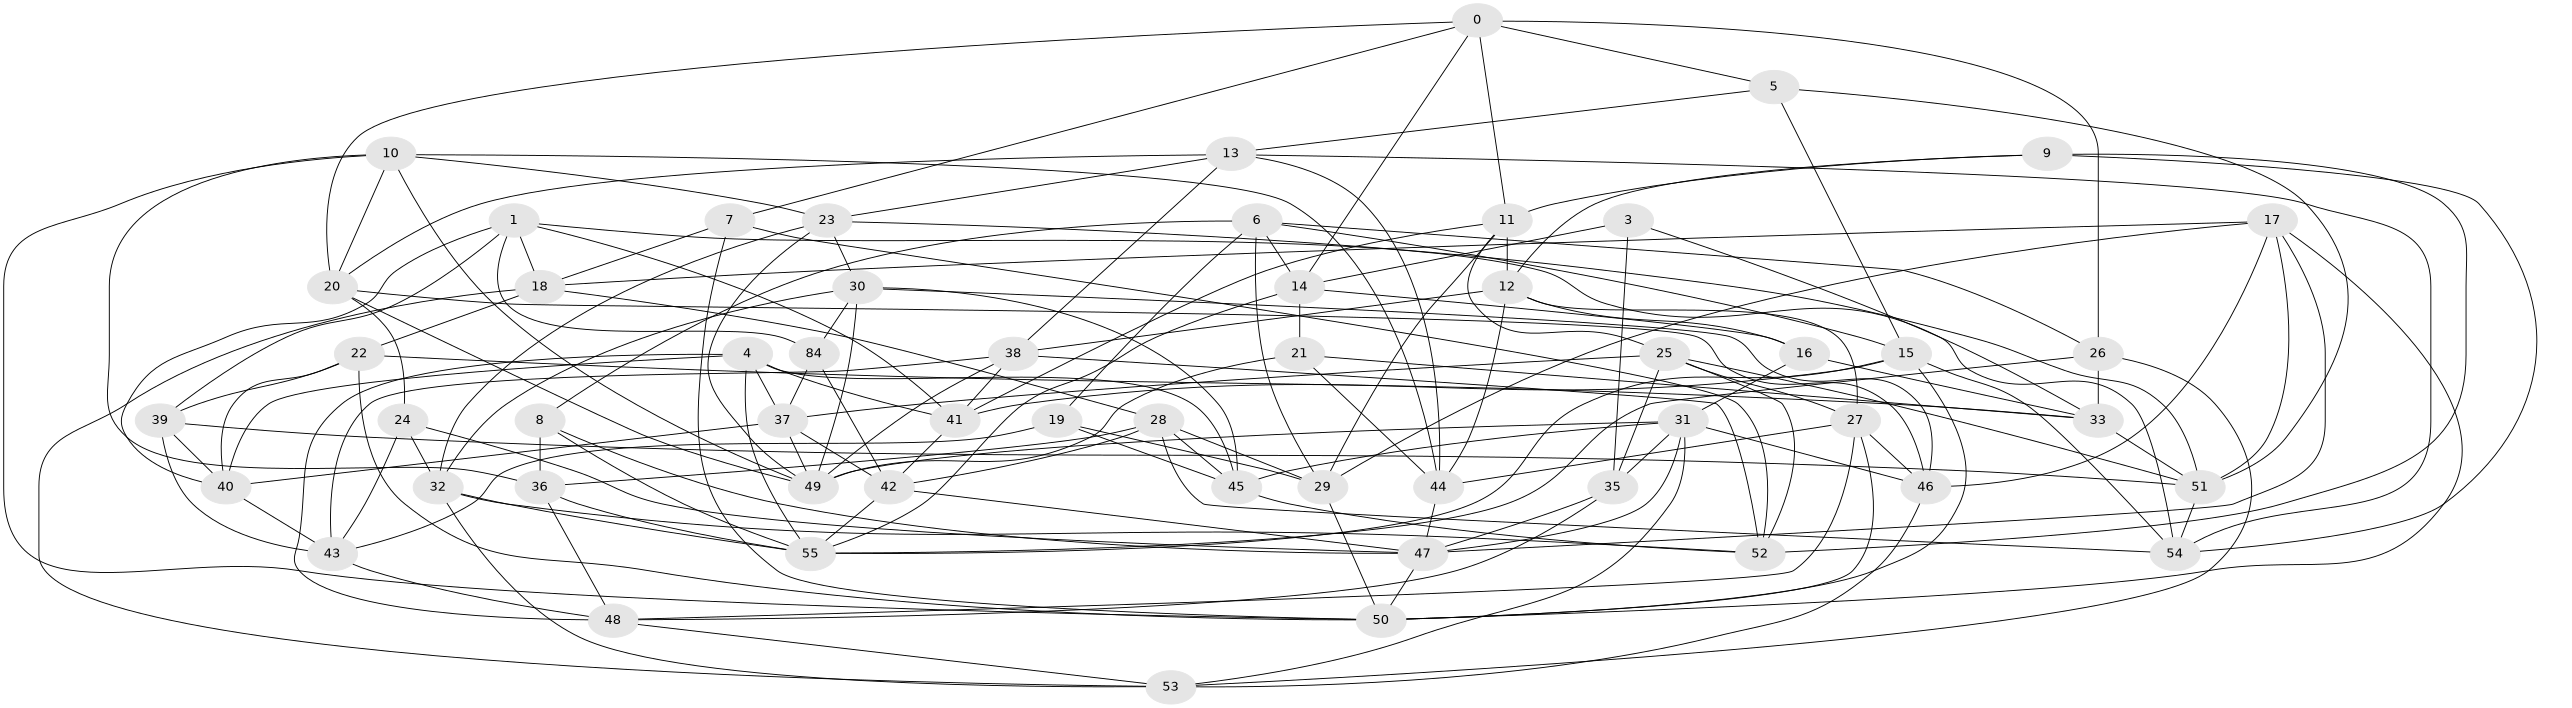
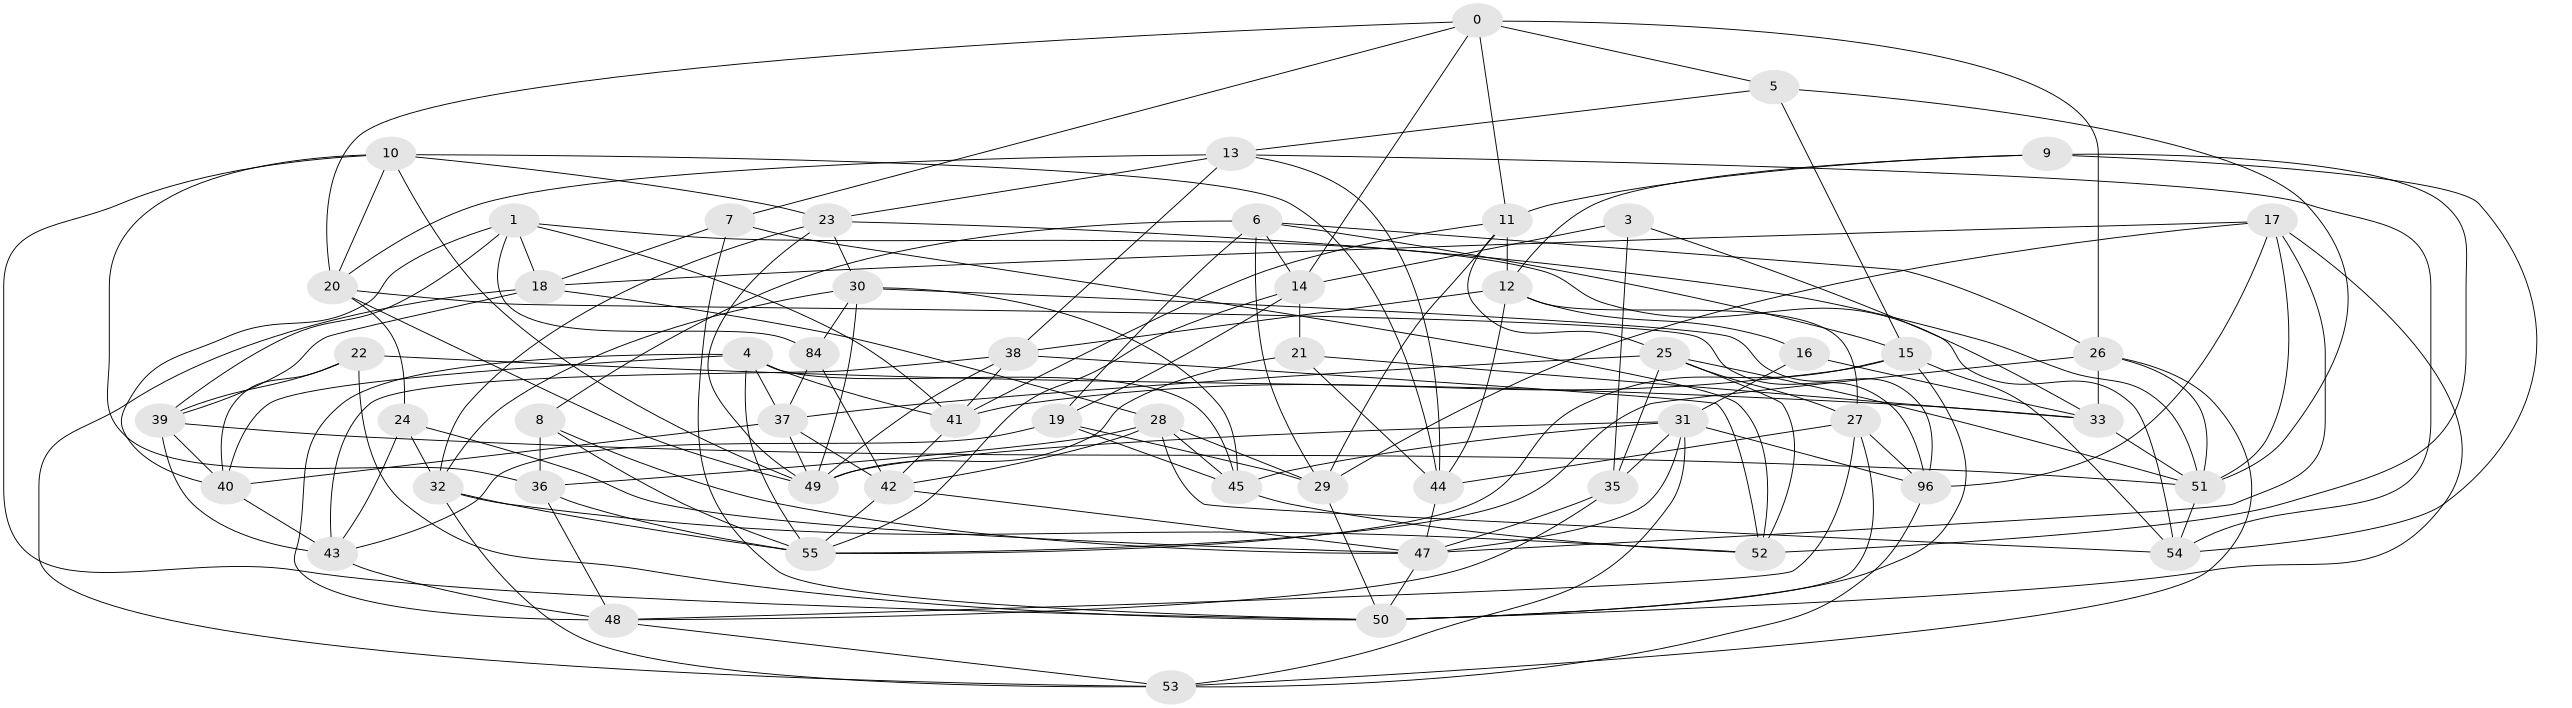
edge "14" -- "16": now "14" -- "19"
edge "18" -- "22": now "18" -- "39"
edge "26" -- "51": added
node "46": label "46" -> "96"
